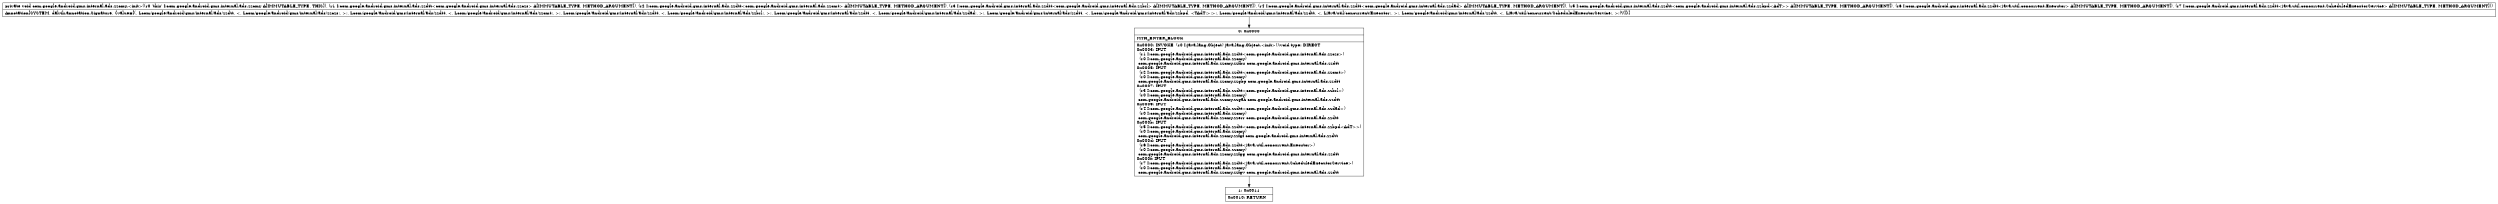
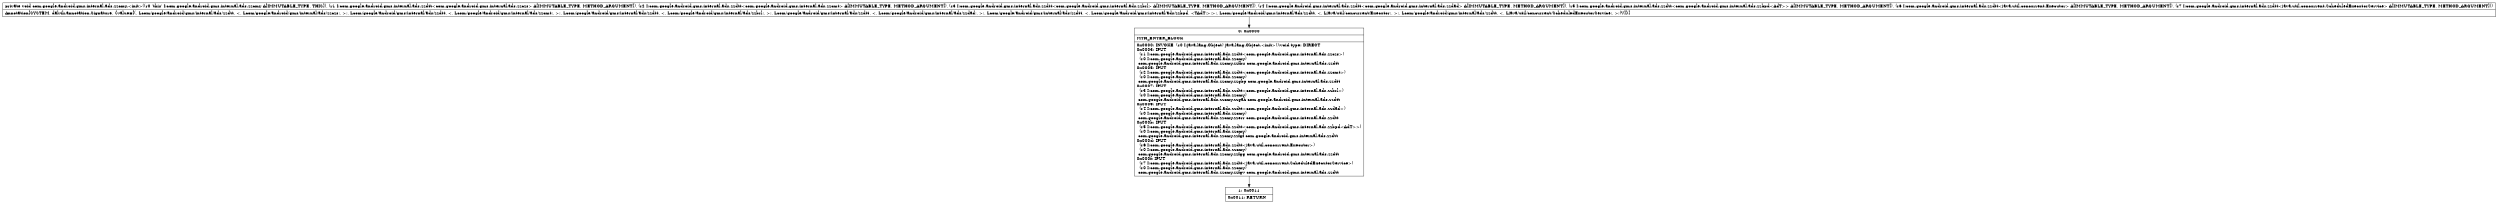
node "1: 0x0011": text "0x0010: RETURN" -> "0x0011: RETURN"
